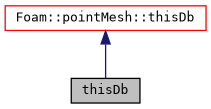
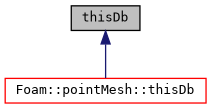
edge "thisDb" -> "Foam::pointMesh::thisDb": reversed
